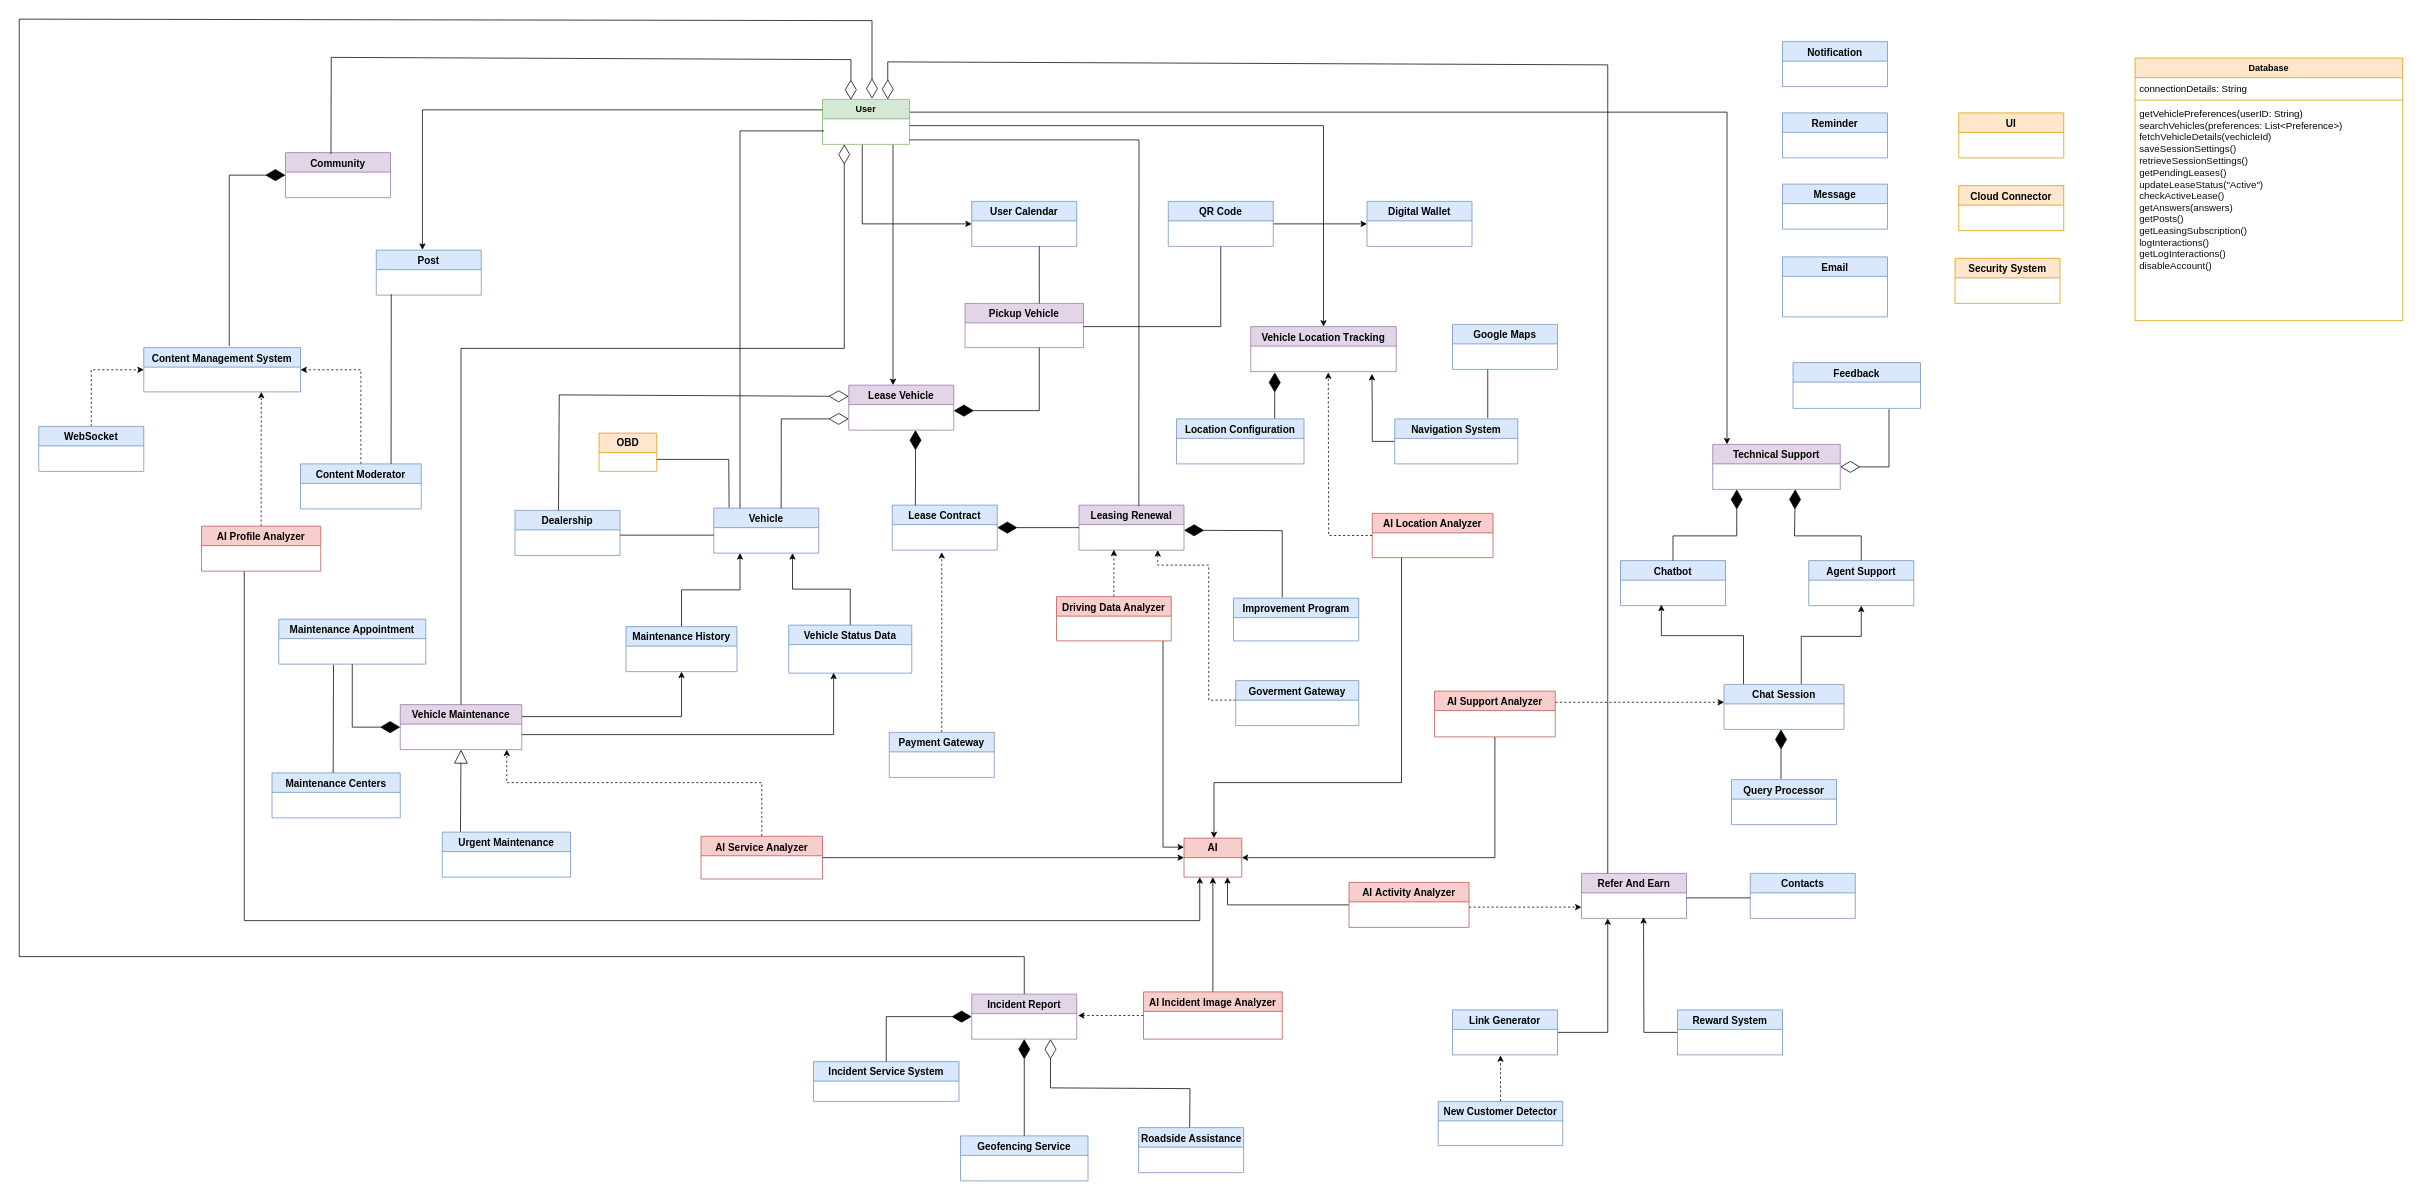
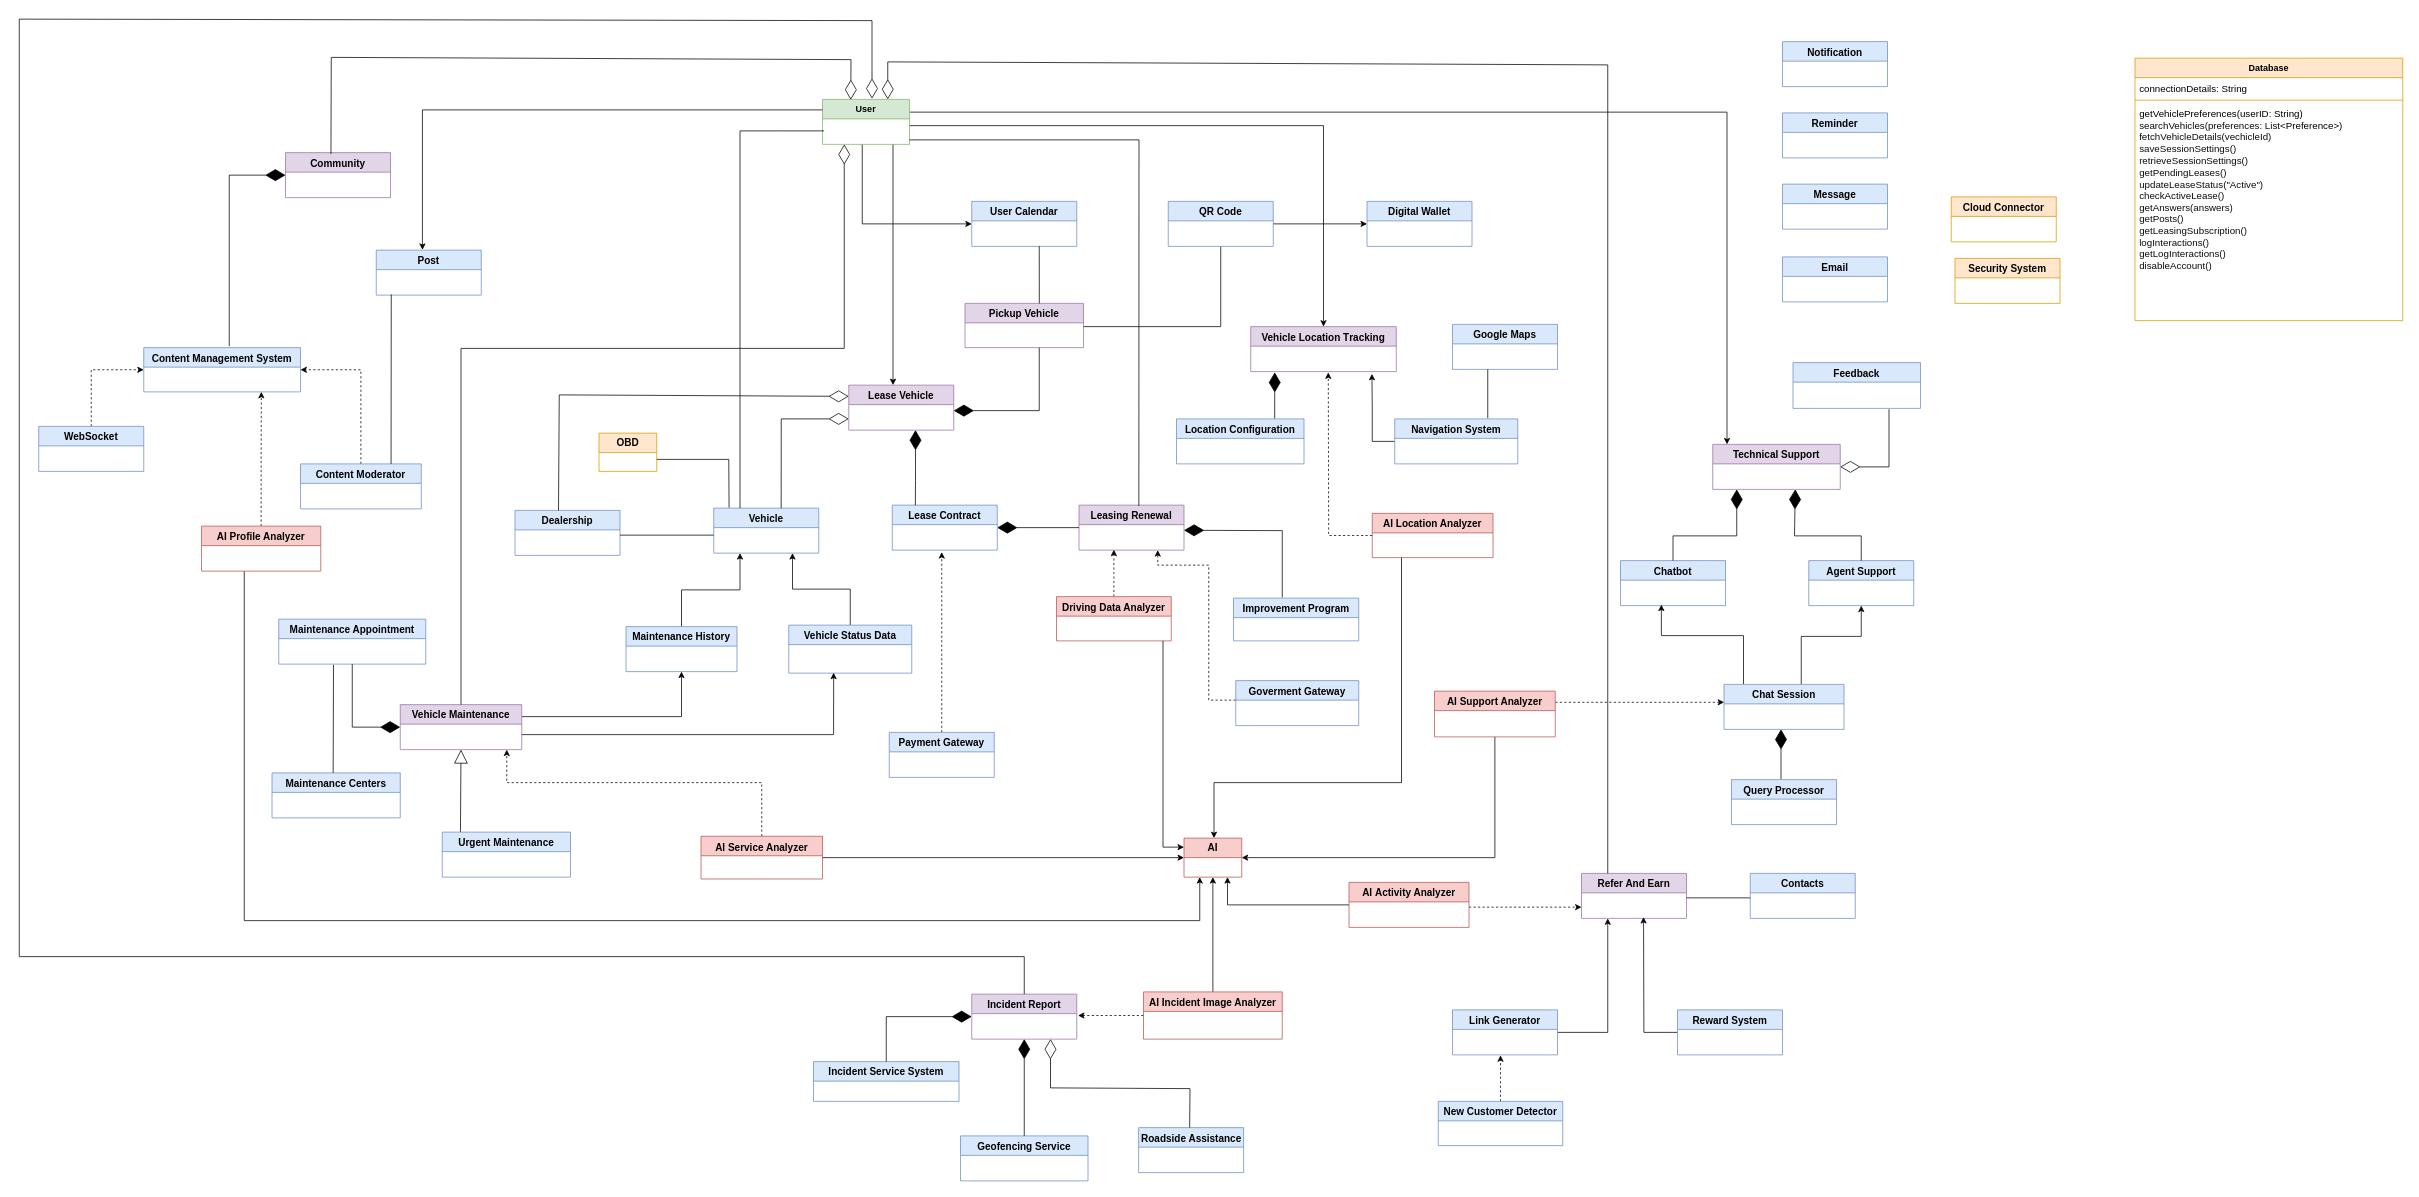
node "UI": removed
node "Cloud Connector": moved (2011, 208) -> (2004, 219)
node "Email": size 105x60 -> 105x45
